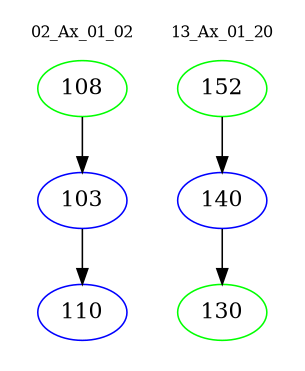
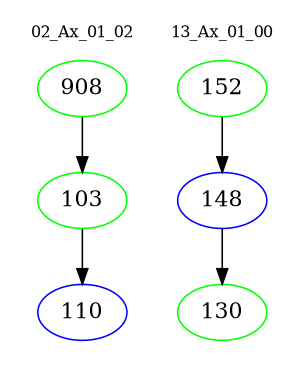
cluster "13_Ax_01_20": label "13_Ax_01_20" -> "13_Ax_01_00"
node "108": label "108" -> "908"
node "103": color blue -> green
node "140": label "140" -> "148"
